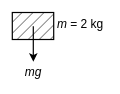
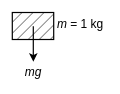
node "m = 2 kg": label "m = 2 kg" -> "m = 1 kg"
